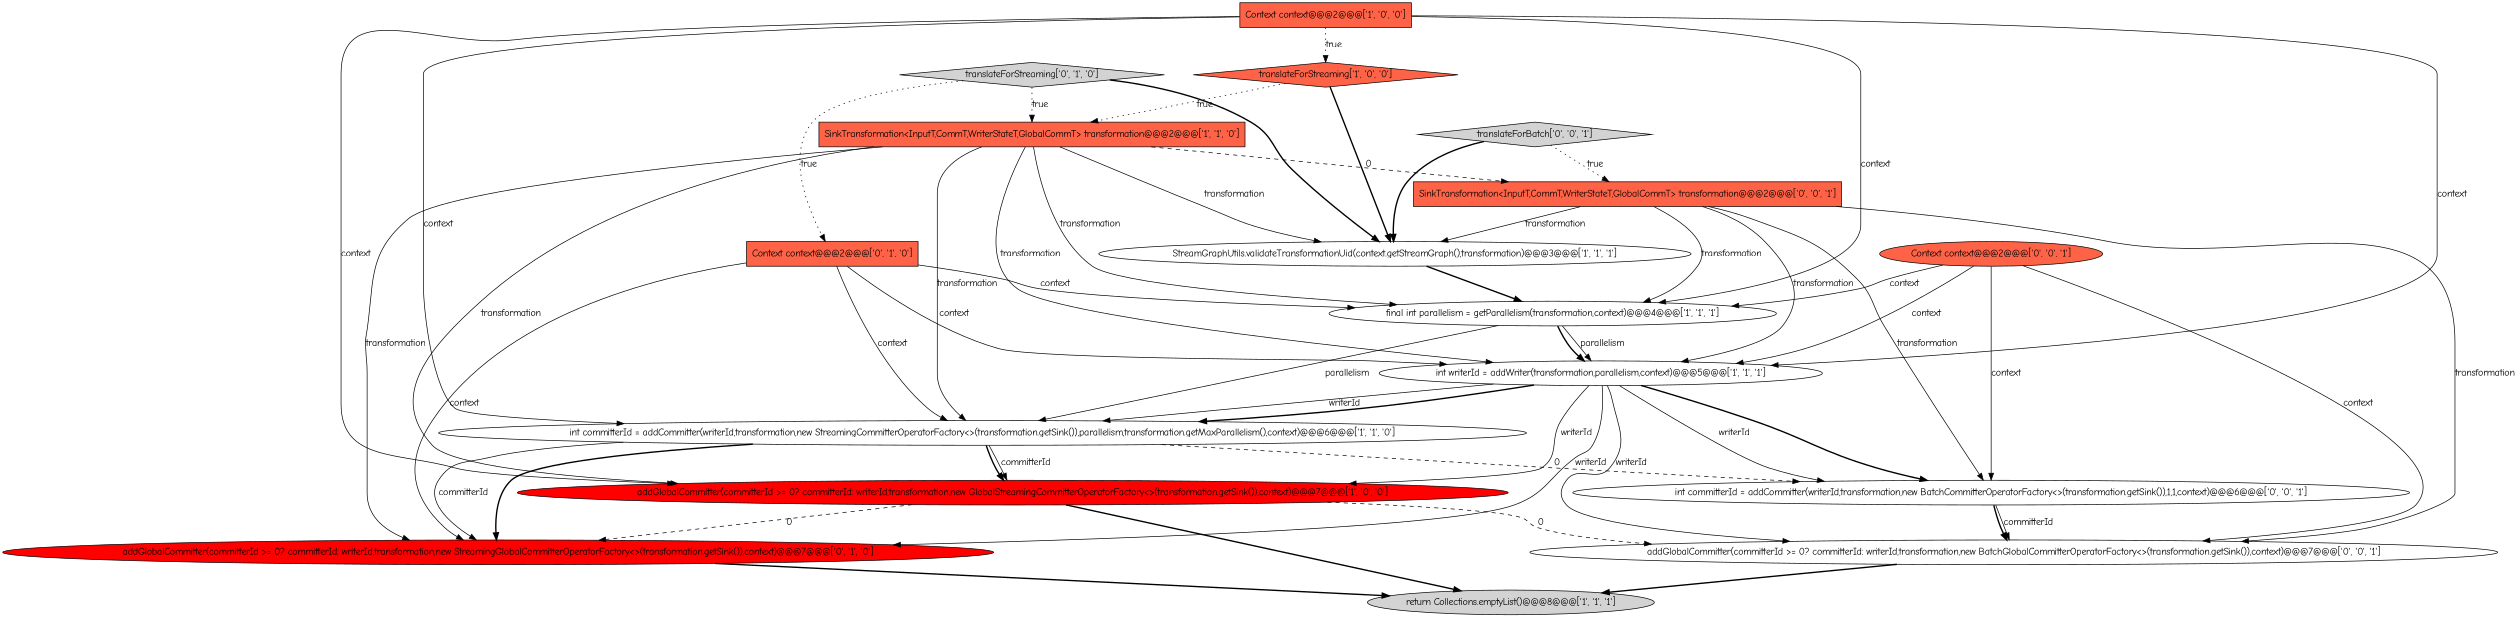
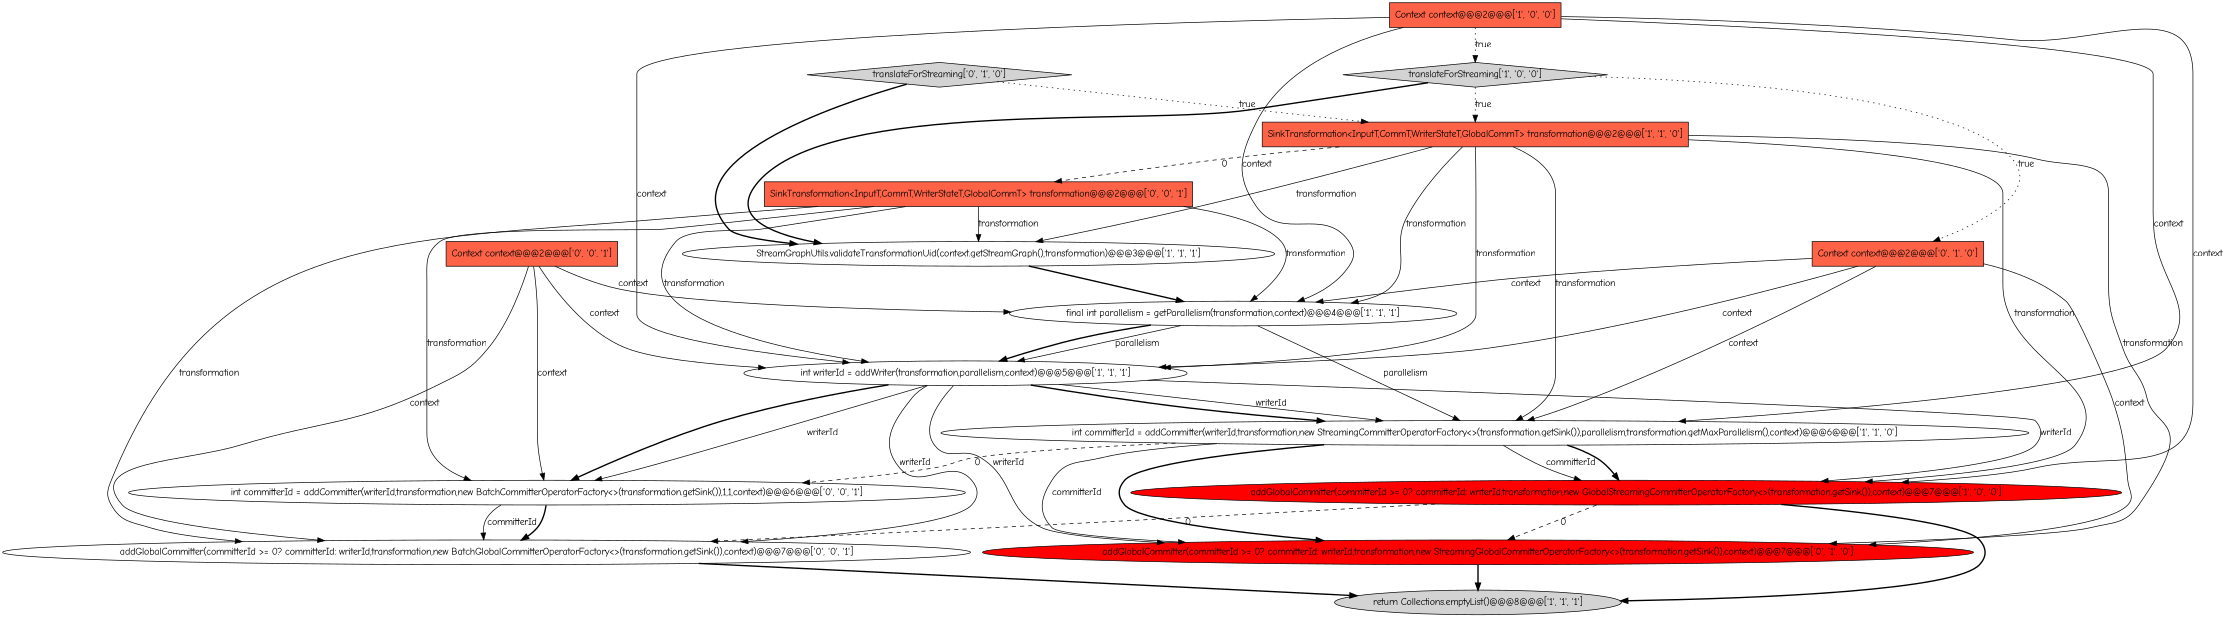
node "translateForStreaming['1', '0', '0']": fillcolor tomato -> lightgray
edge "translateForStreaming['0', '1', '0']" -> "Context context@@@2@@@['0', '1', '0']": now "translateForStreaming['1', '0', '0']" -> "Context context@@@2@@@['0', '1', '0']"
node "translateForBatch['0', '0', '1']": removed
node "Context context@@@2@@@['0', '0', '1']": shape ellipse -> box
